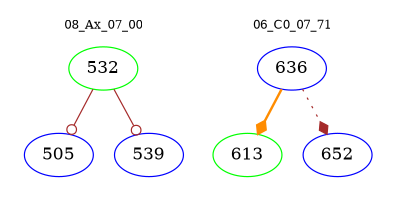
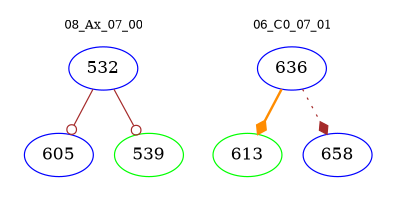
cluster "06_C0_07_71": label "06_C0_07_71" -> "06_C0_07_01"
node "532": color green -> blue
node "505": label "505" -> "605"
node "539": color blue -> green
node "652": label "652" -> "658"
